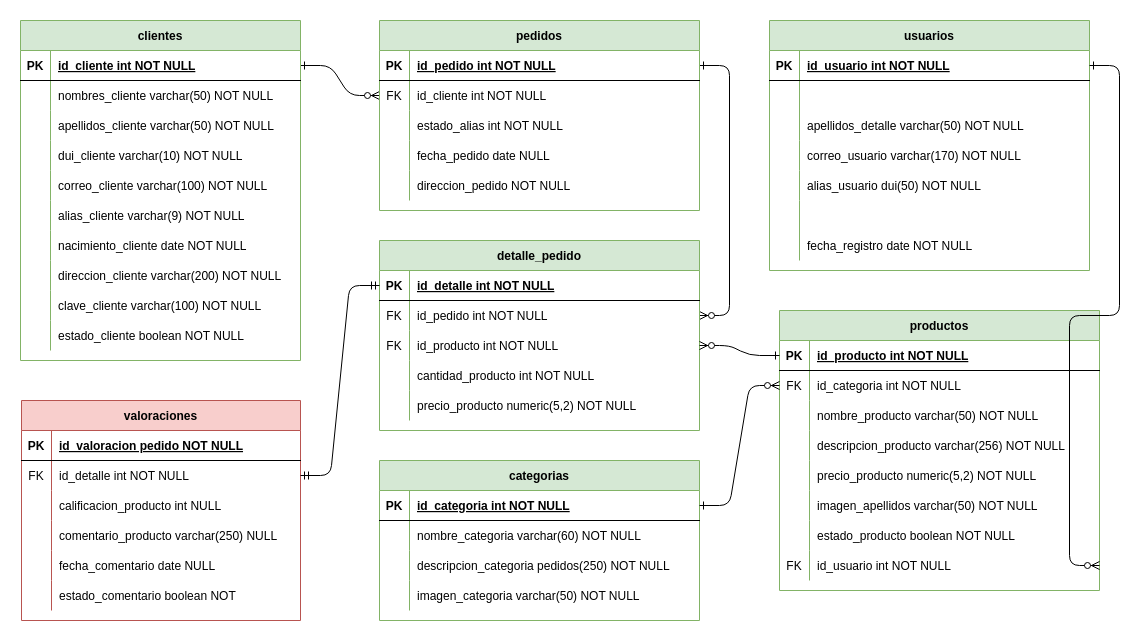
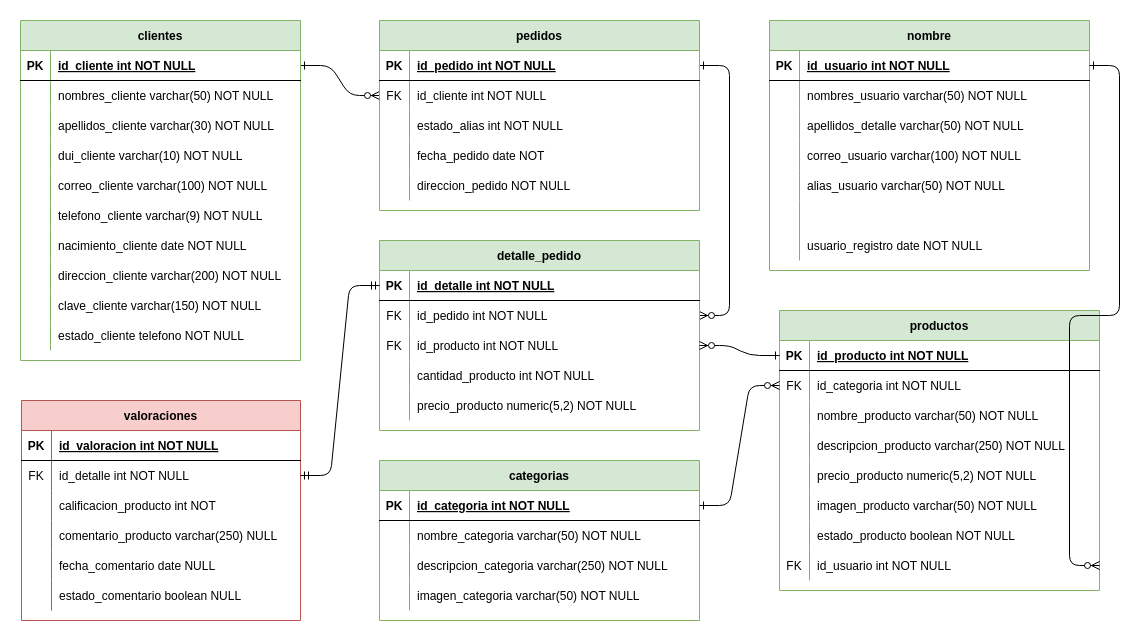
node "usuarios": label "usuarios" -> "nombre"
node "nombres_usuario varchar(50) NOT NULL": added
node "apellidos_cliente varchar(50) NOT NULL": label "apellidos_cliente varchar(50) NOT NULL" -> "apellidos_cliente varchar(30) NOT NULL"
node "fecha_pedido date NULL": label "fecha_pedido date NULL" -> "fecha_pedido date NOT"
node "correo_usuario varchar(170) NOT NULL": label "correo_usuario varchar(170) NOT NULL" -> "correo_usuario varchar(100) NOT NULL"
node "alias_usuario dui(50) NOT NULL": label "alias_usuario dui(50) NOT NULL" -> "alias_usuario varchar(50) NOT NULL"
node "alias_cliente varchar(9) NOT NULL": label "alias_cliente varchar(9) NOT NULL" -> "telefono_cliente varchar(9) NOT NULL"
node "fecha_registro date NOT NULL": label "fecha_registro date NOT NULL" -> "usuario_registro date NOT NULL"
node "clave_cliente varchar(100) NOT NULL": label "clave_cliente varchar(100) NOT NULL" -> "clave_cliente varchar(150) NOT NULL"
node "estado_cliente boolean NOT NULL": label "estado_cliente boolean NOT NULL" -> "estado_cliente telefono NOT NULL"
node "id_valoracion pedido NOT NULL": label "id_valoracion pedido NOT NULL" -> "id_valoracion int NOT NULL"
node "descripcion_producto varchar(256) NOT NULL": label "descripcion_producto varchar(256) NOT NULL" -> "descripcion_producto varchar(250) NOT NULL"
node "calificacion_producto int NULL": label "calificacion_producto int NULL" -> "calificacion_producto int NOT"
node "imagen_apellidos varchar(50) NOT NULL": label "imagen_apellidos varchar(50) NOT NULL" -> "imagen_producto varchar(50) NOT NULL"
node "nombre_categoria varchar(60) NOT NULL": label "nombre_categoria varchar(60) NOT NULL" -> "nombre_categoria varchar(50) NOT NULL"
node "descripcion_categoria pedidos(250) NOT NULL": label "descripcion_categoria pedidos(250) NOT NULL" -> "descripcion_categoria varchar(250) NOT NULL"
node "estado_comentario boolean NOT": label "estado_comentario boolean NOT" -> "estado_comentario boolean NULL"
